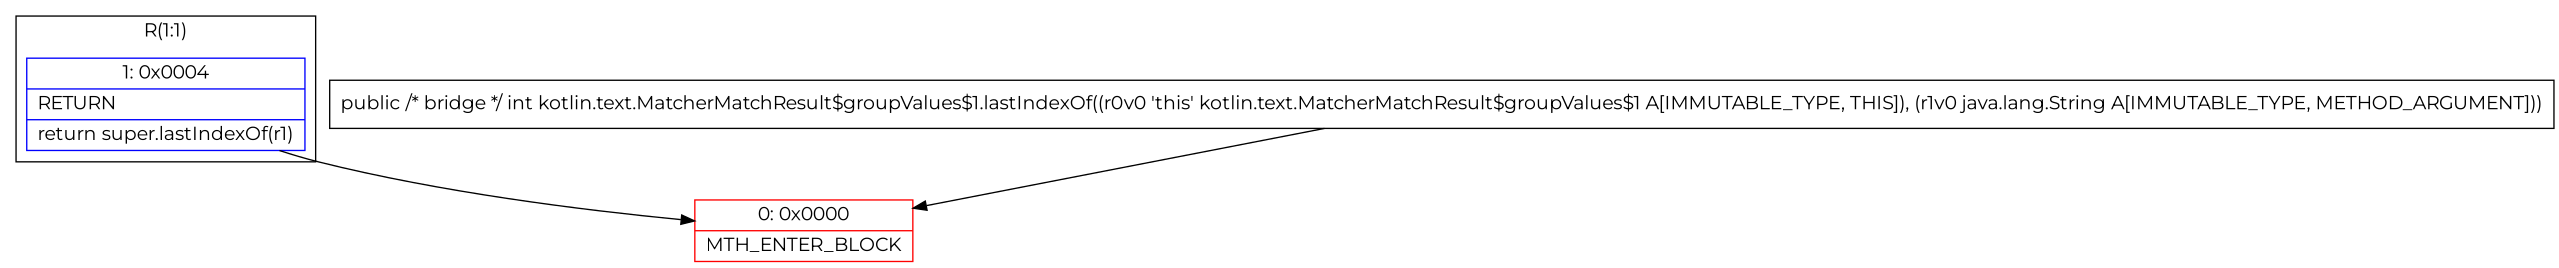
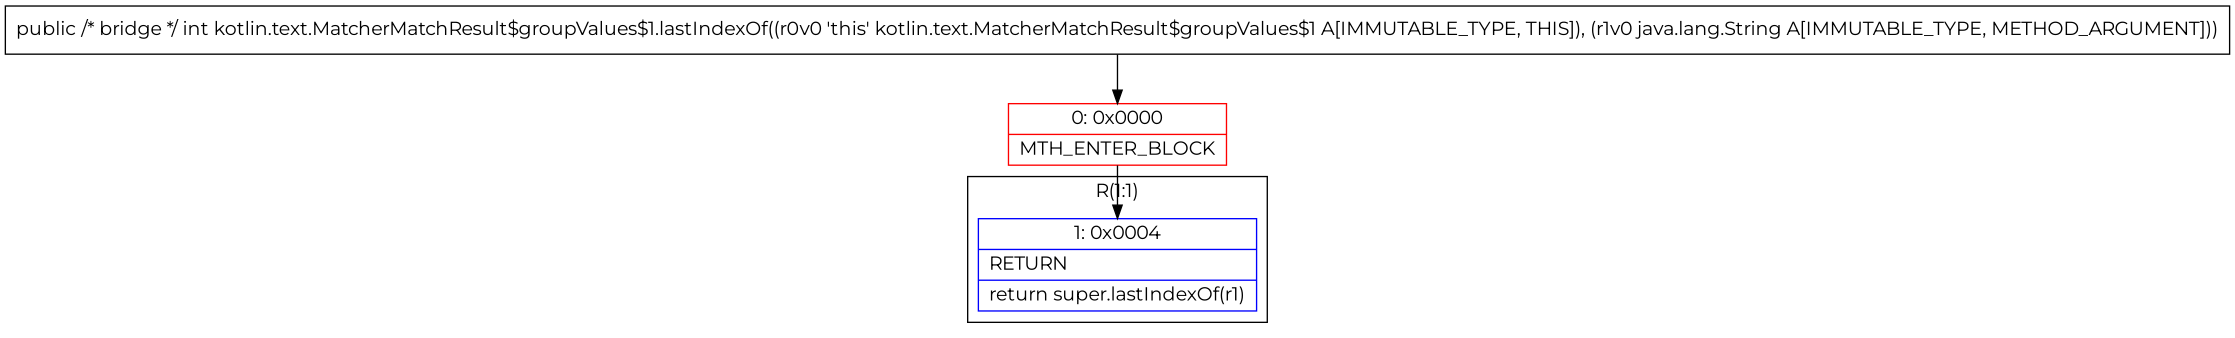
edge "1: 0x0004" -> "0: 0x0000": reversed
